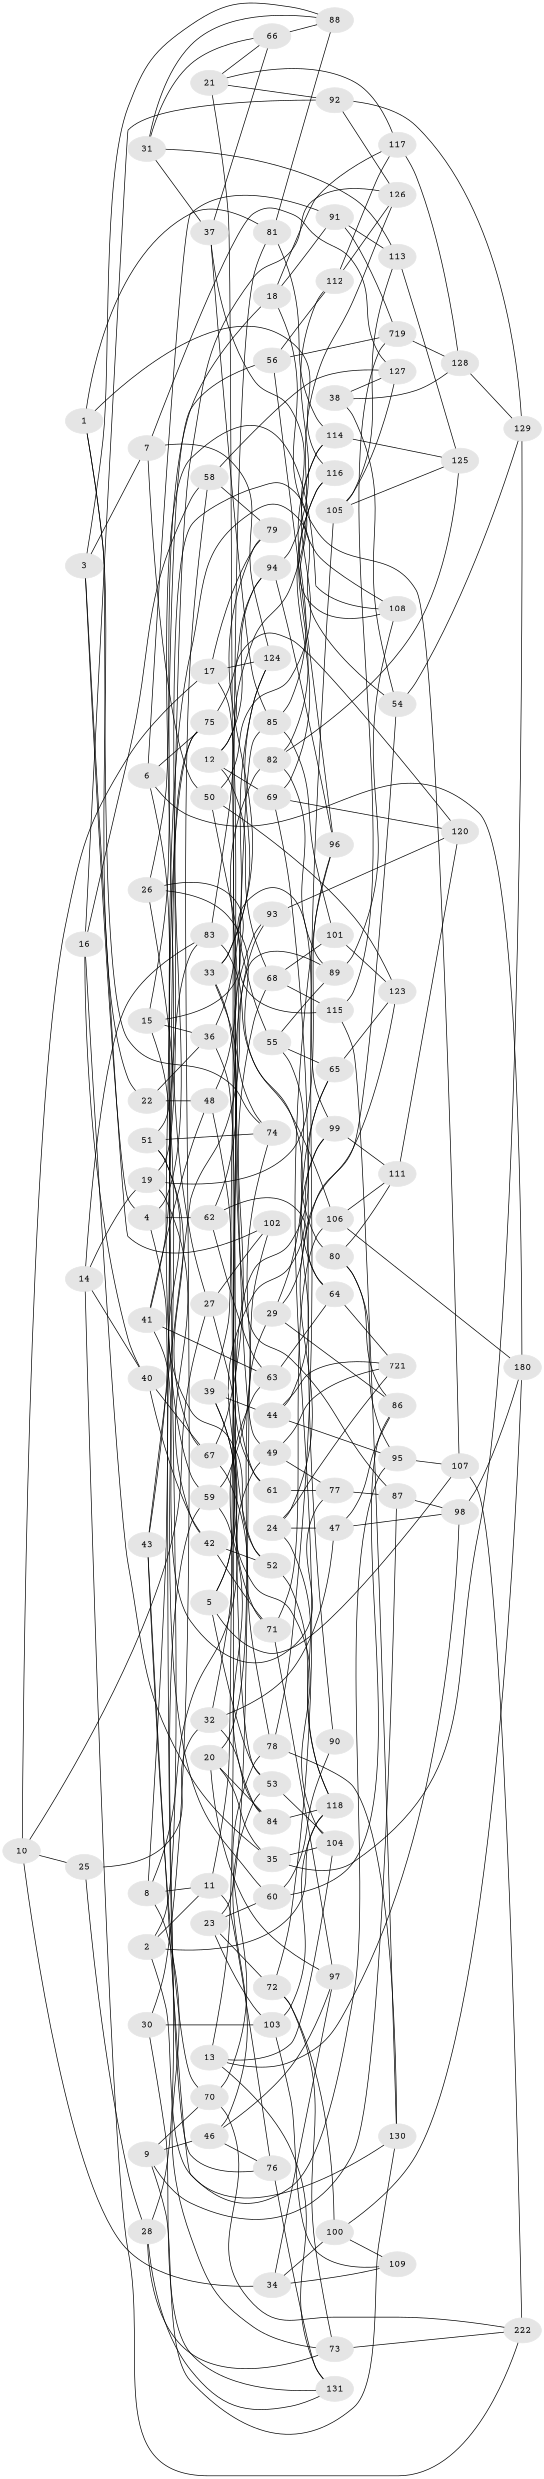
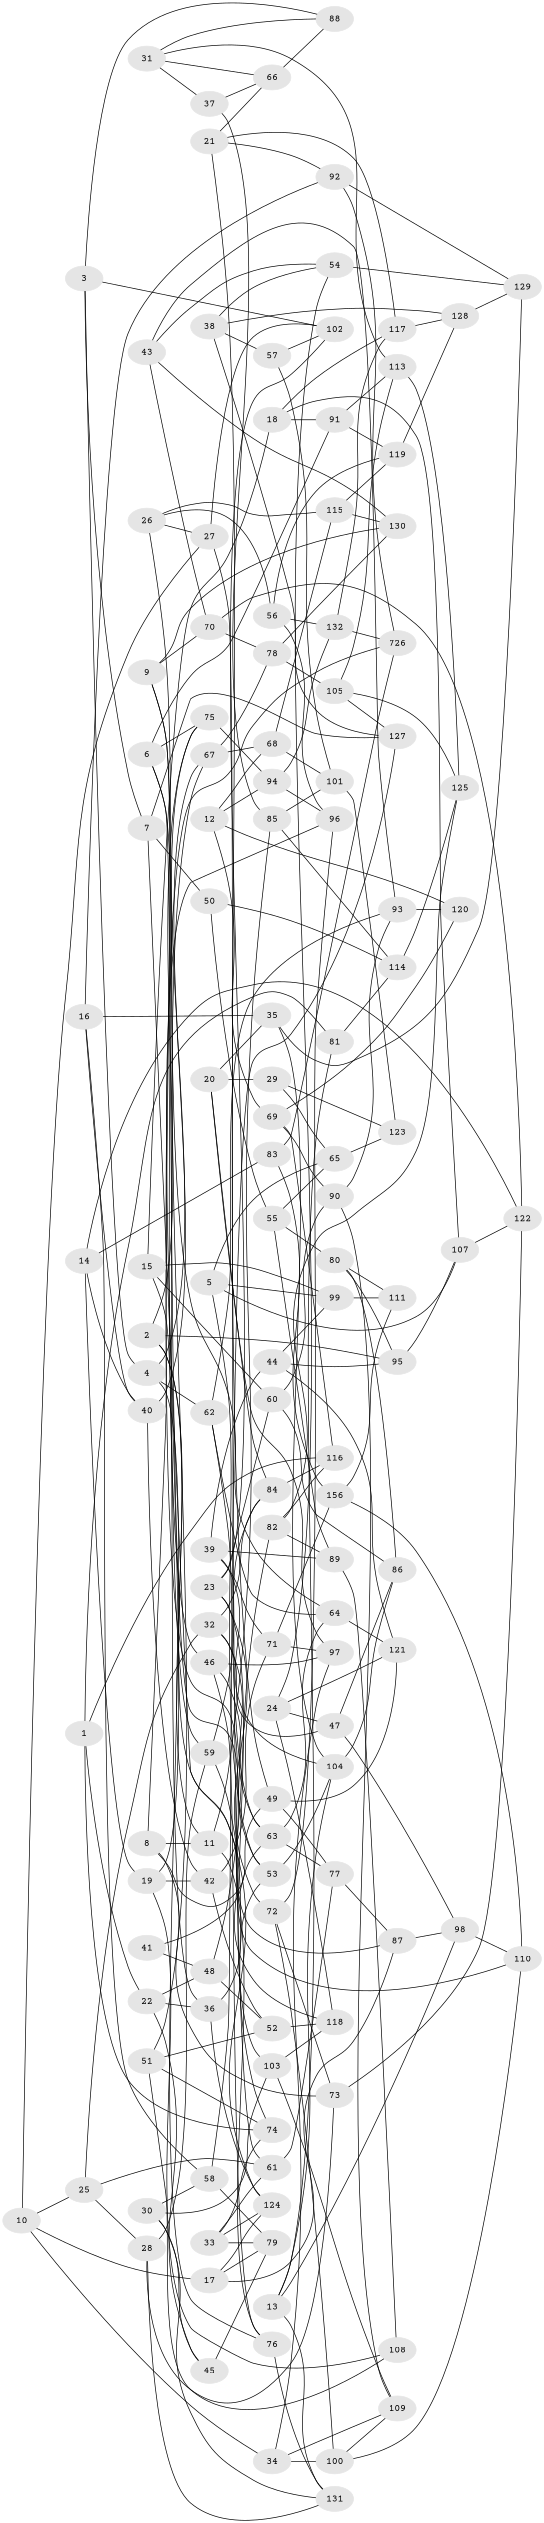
edge "88" -- "81": removed
node "126": label "126" -> "726"
node "112": label "112" -> "132"
node "719": label "719" -> "119"
node "57": added
edge "37" -- "108": removed
edge "50" -- "123": removed
edge "120" -- "111": removed
edge "93" -- "90": added
edge "83" -- "41": removed
node "106": label "106" -> "156"
edge "29" -- "86": now "104" -- "86"
node "721": label "721" -> "121"
node "180": label "180" -> "110"
edge "41" -- "77": now "63" -- "77"
edge "90" -- "109": added
edge "118" -- "84": now "116" -- "84"
edge "61" -- "25": added
node "222": label "222" -> "122"
node "45": added
